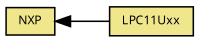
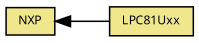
node "LPC11Uxx": label "LPC11Uxx" -> "LPC81Uxx"
